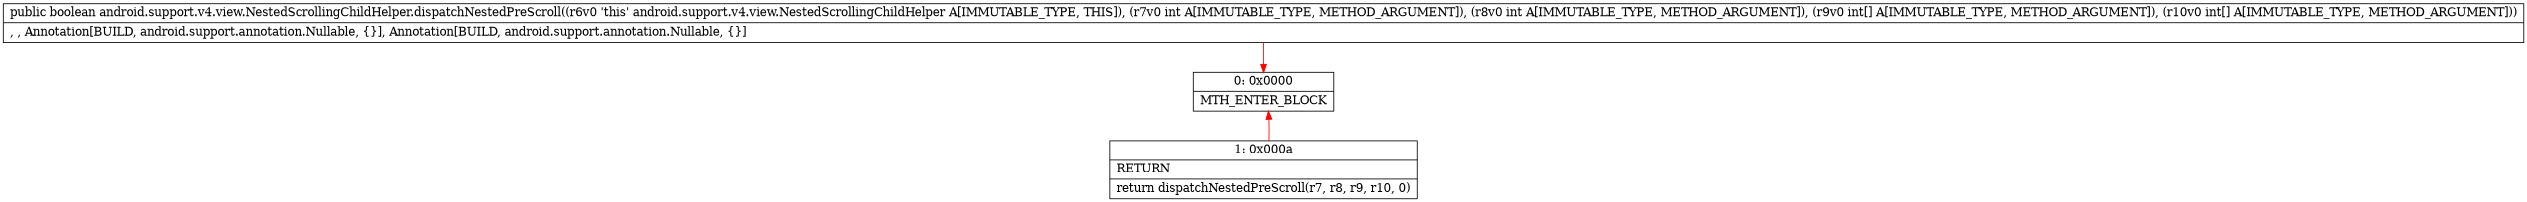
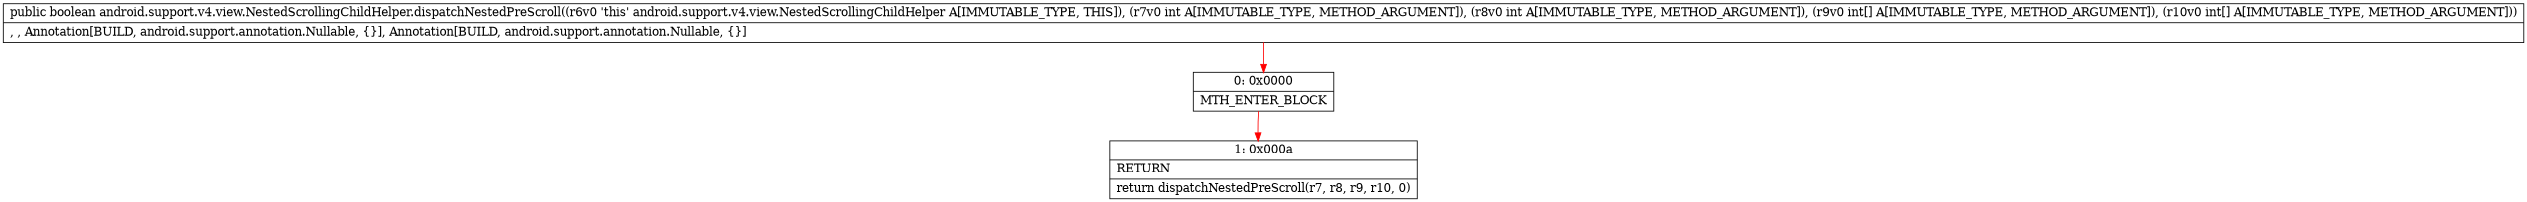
edge "1: 0x000a" -> "0: 0x0000": reversed
